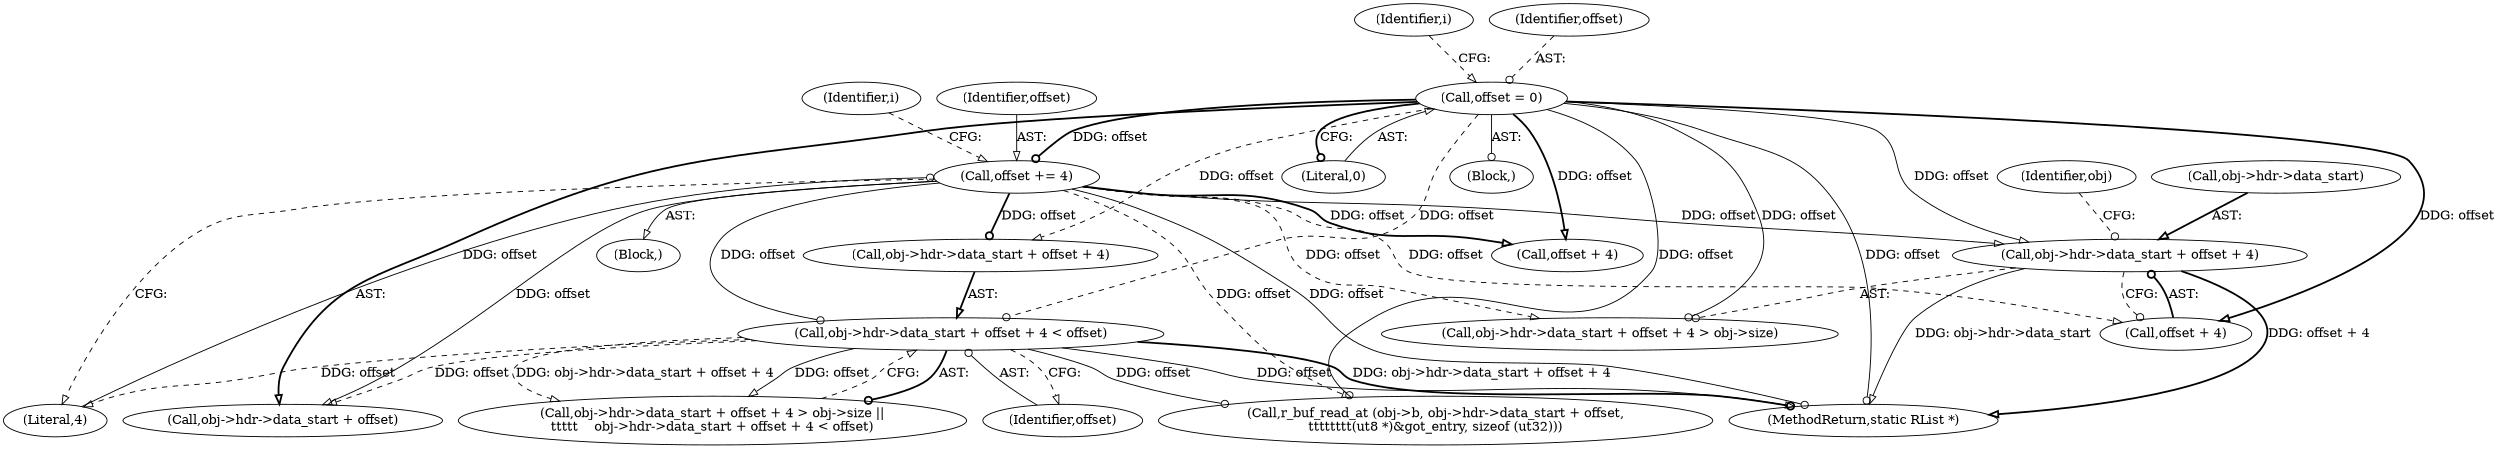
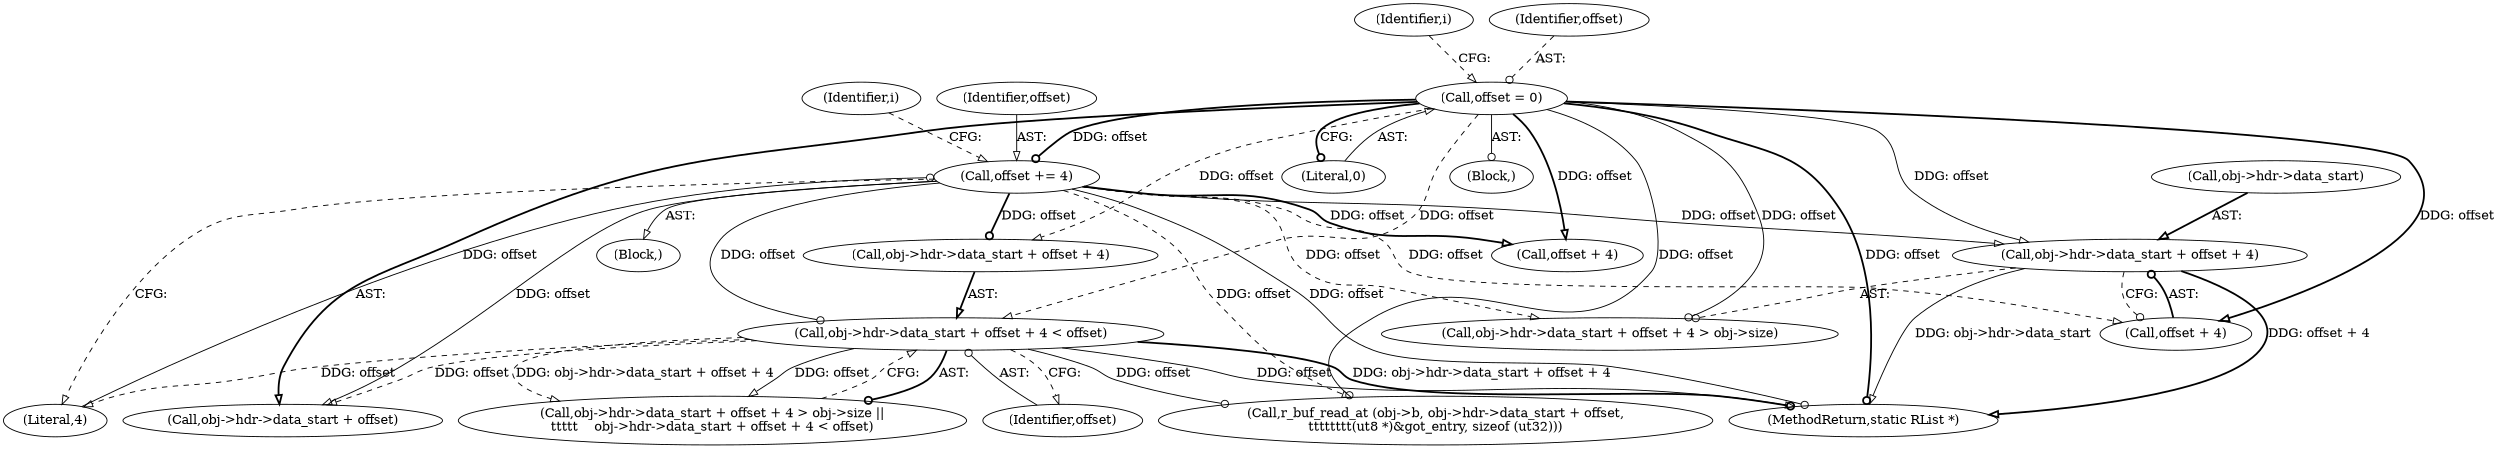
edge "(Call,offset = 0)" -> "(MethodReturn,static RList *)": style solid -> bold
node "(Identifier,obj)": removed
edge "(Call,offset = 0)" -> "(Call,obj->hdr->data_start + offset + 4 < offset)": arrowhead odot -> onormal
